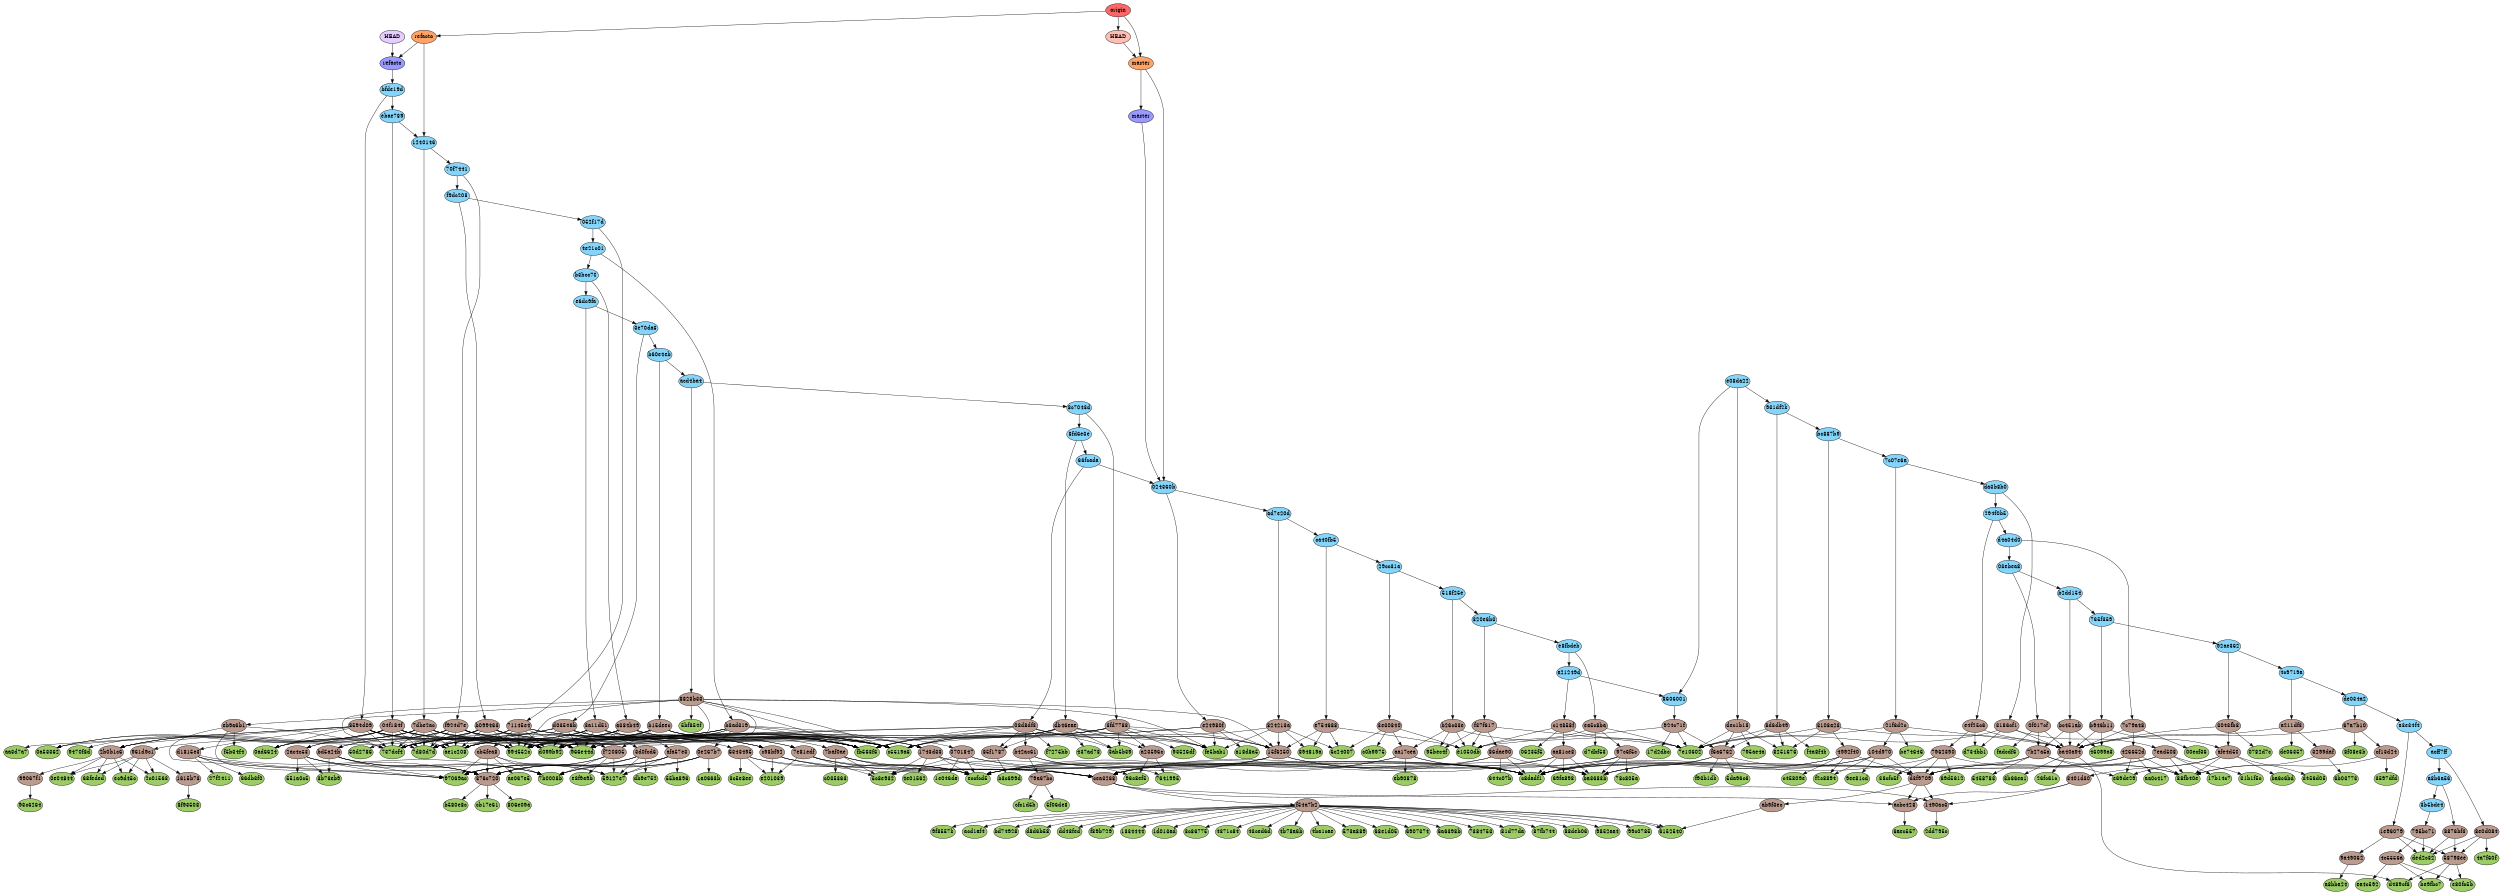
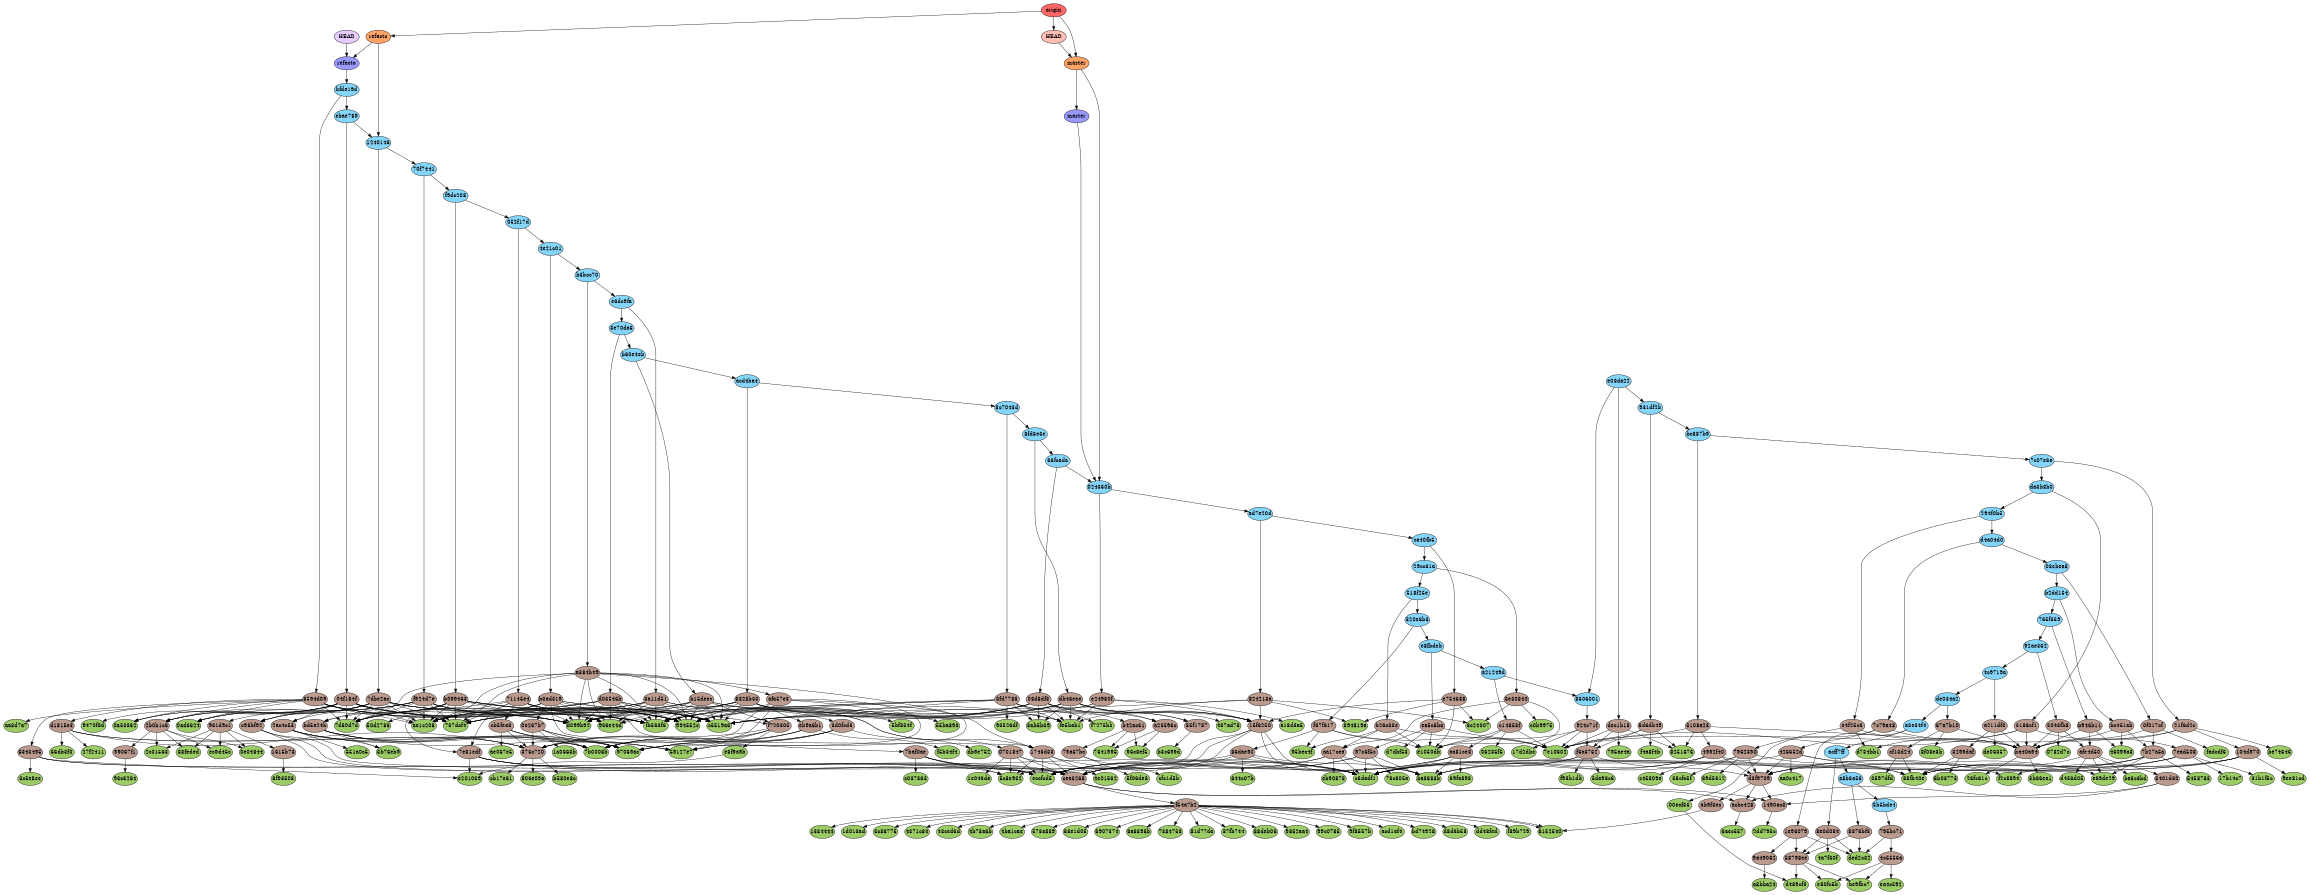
edge "eb9a6b1" -> "737dcf4": now "eb9a6b1" -> "7b0008b"
edge "f924d7e" -> "994552c": now "afa57e3" -> "994552c"
edge "c98bf92" -> "e201039": now "e8f9a9b" -> "e201039"
node "c035363": label "c035363" -> "c037363"
edge "ba40a94" -> "d489cf3": now "00ecf36" -> "d489cf3"
